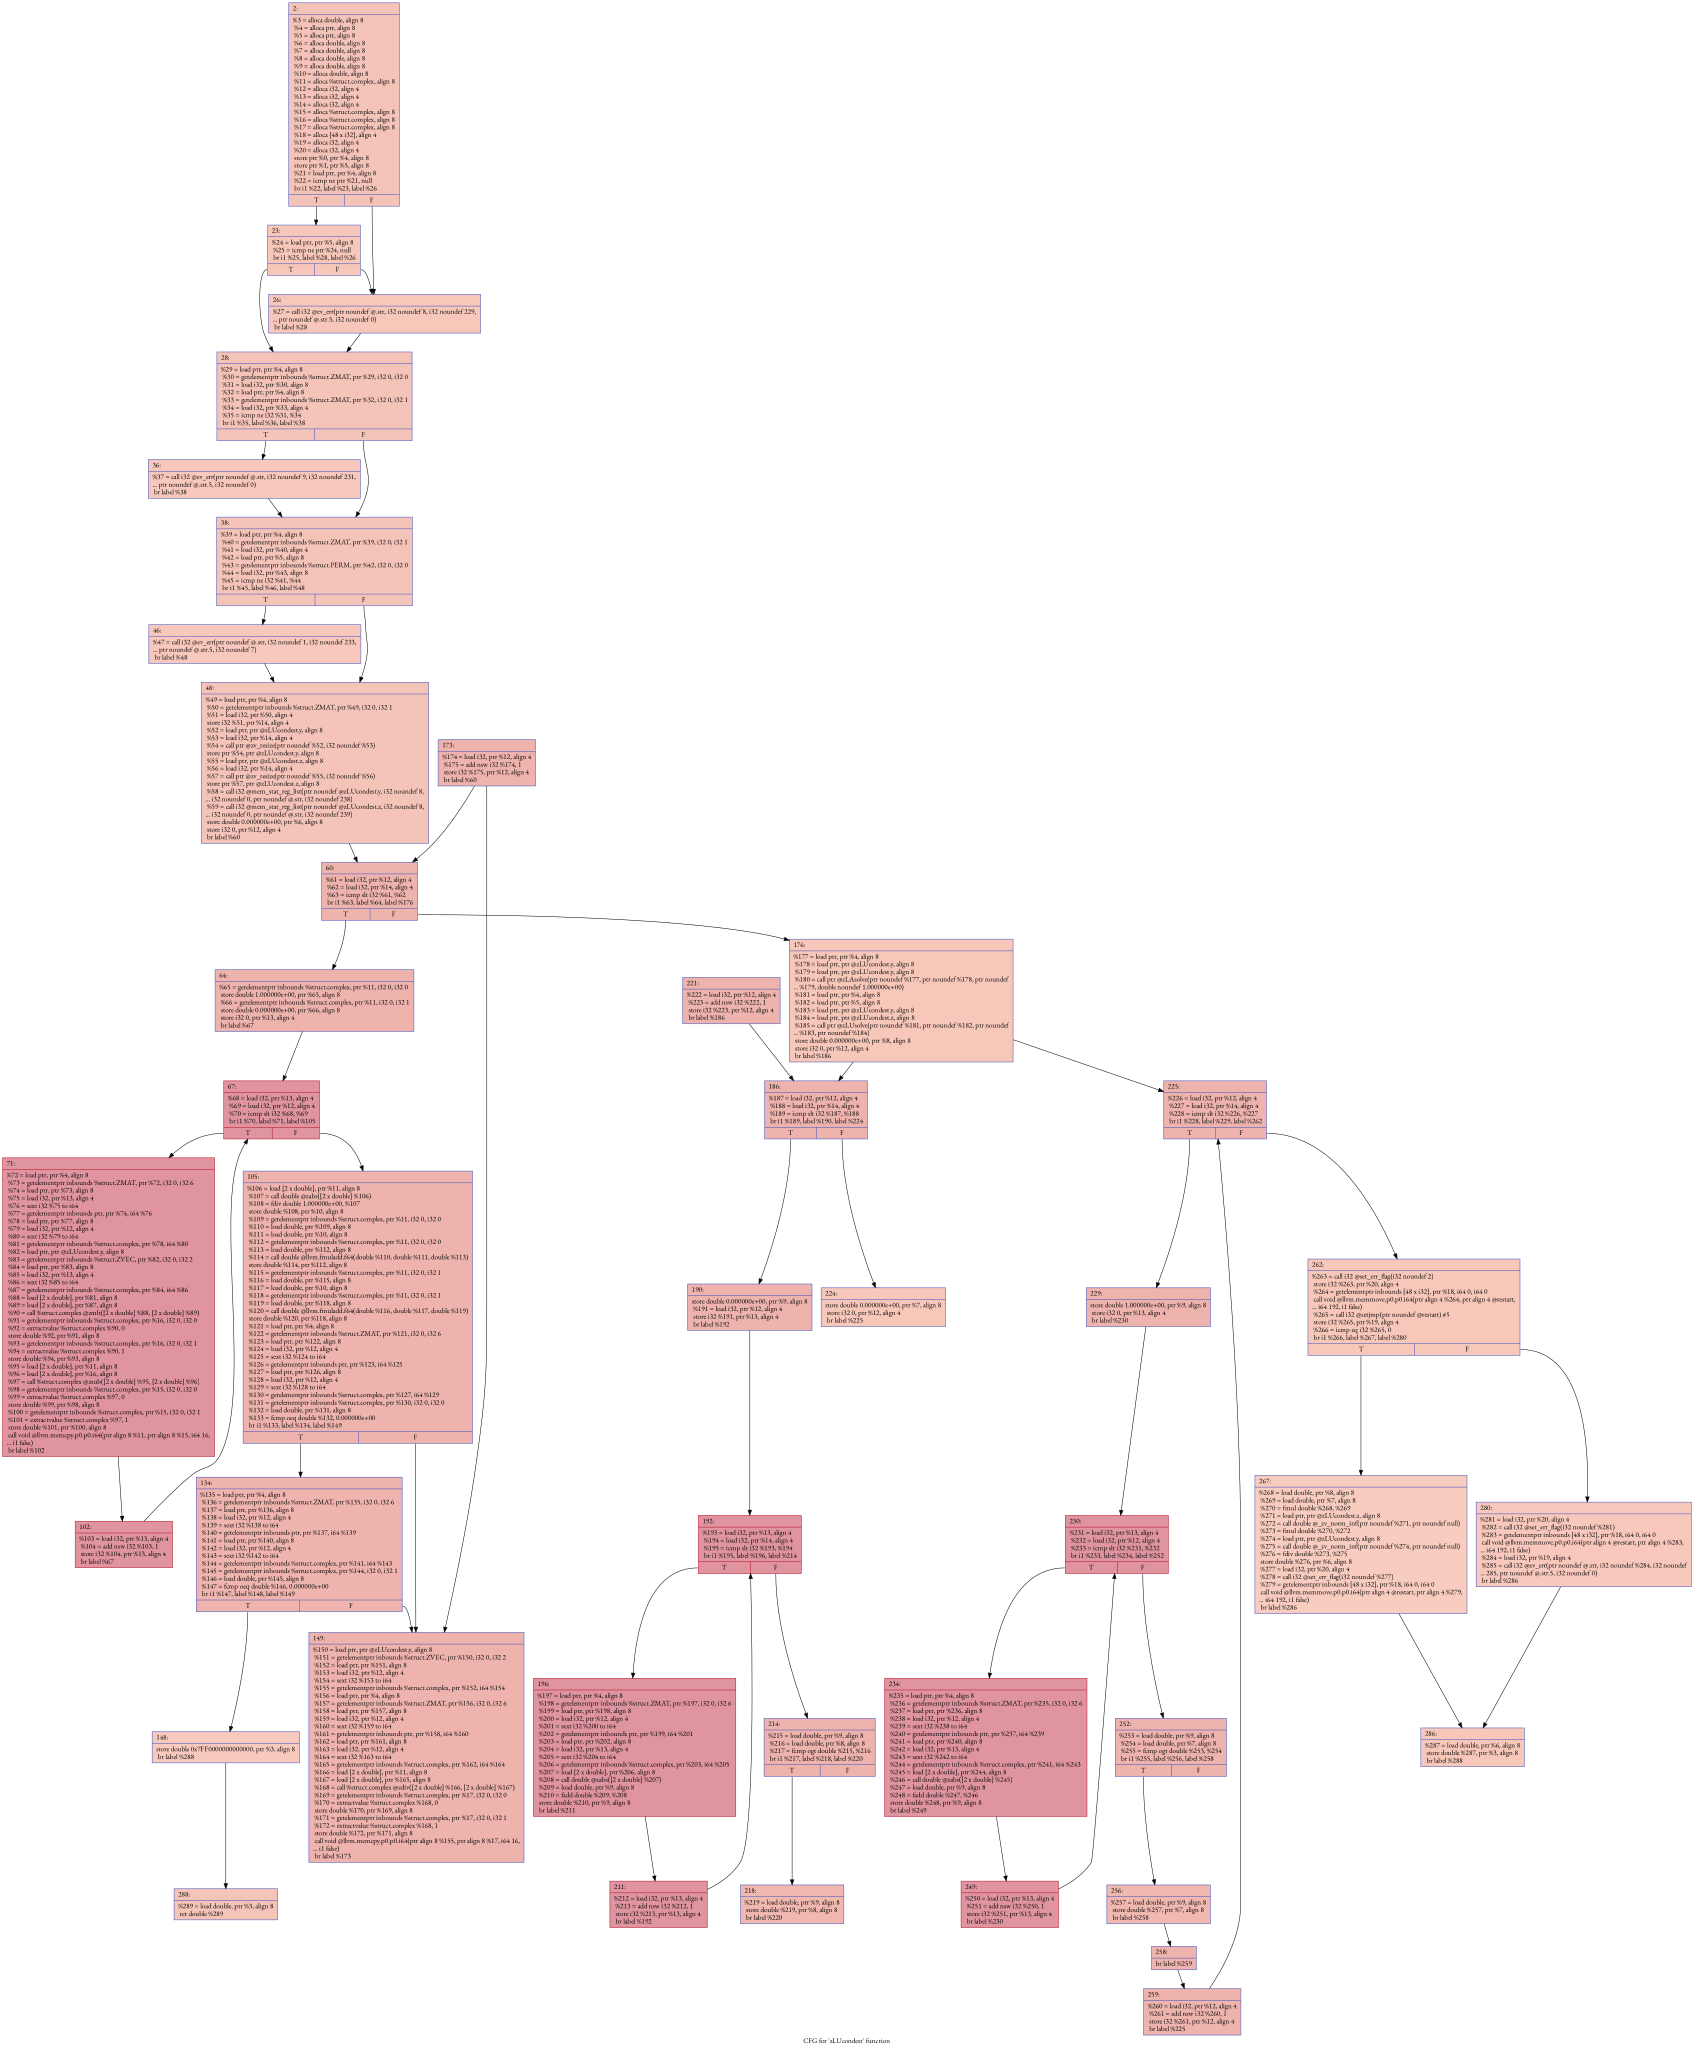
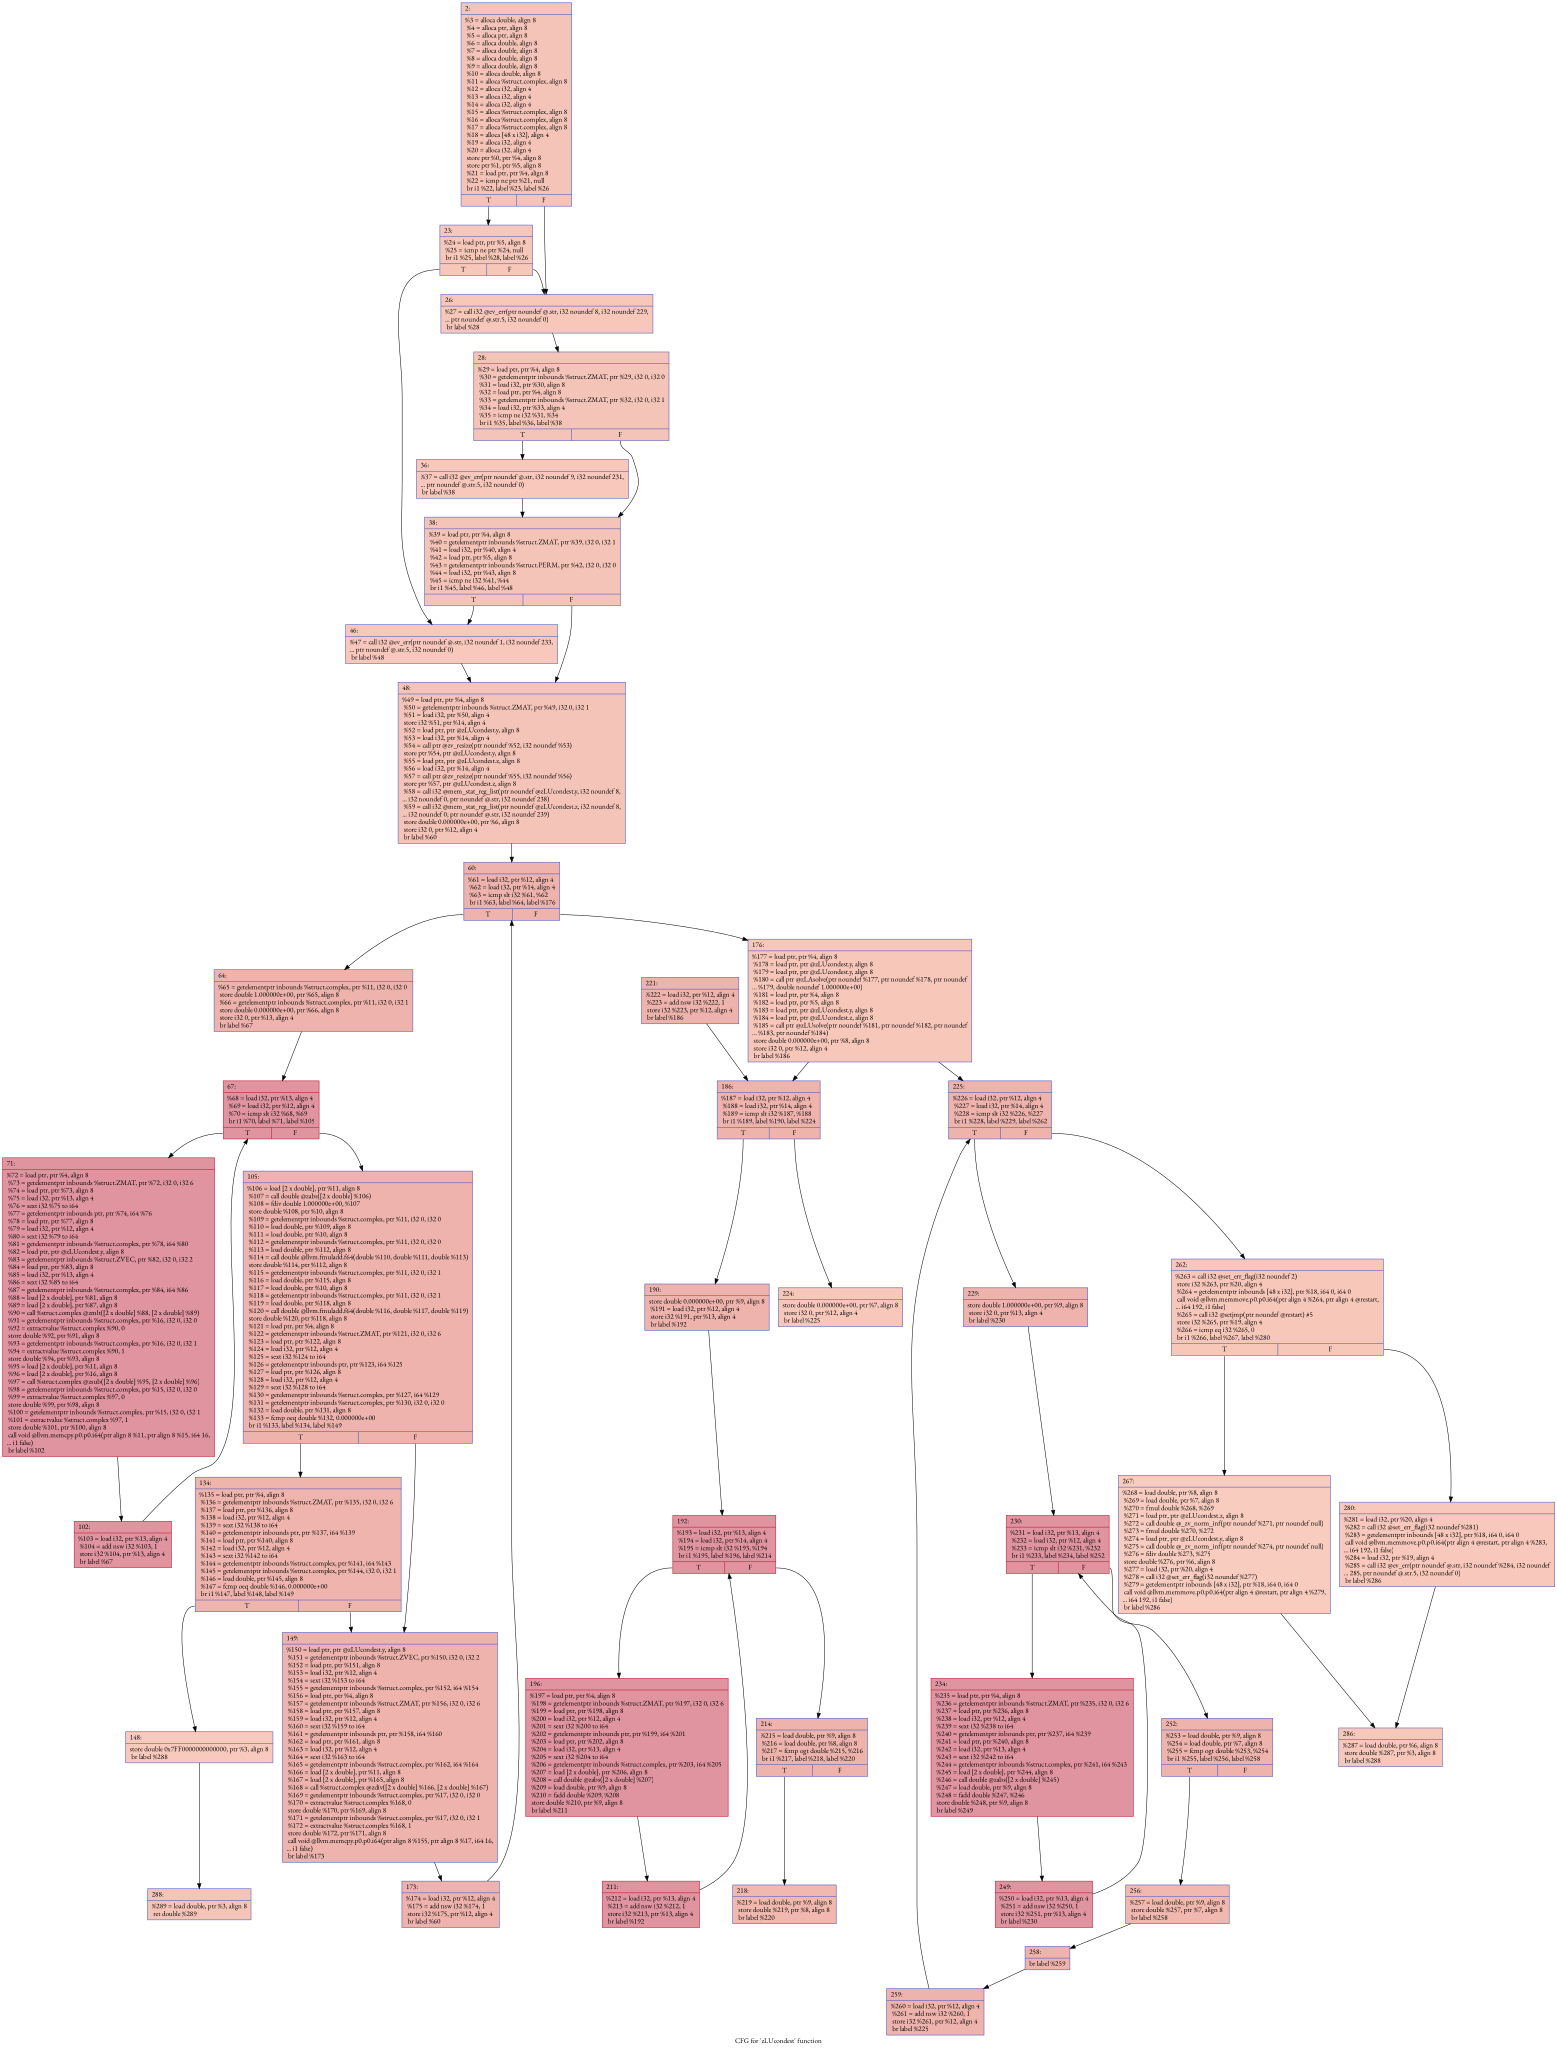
edge "23:" -> "28:": now "23:" -> "46:"
node "46:": text "... ptr noundef @.str.5, i32 noundef 7)" -> "... ptr noundef @.str.5, i32 noundef 0)"
edge "173:" -> "149:": reversed
